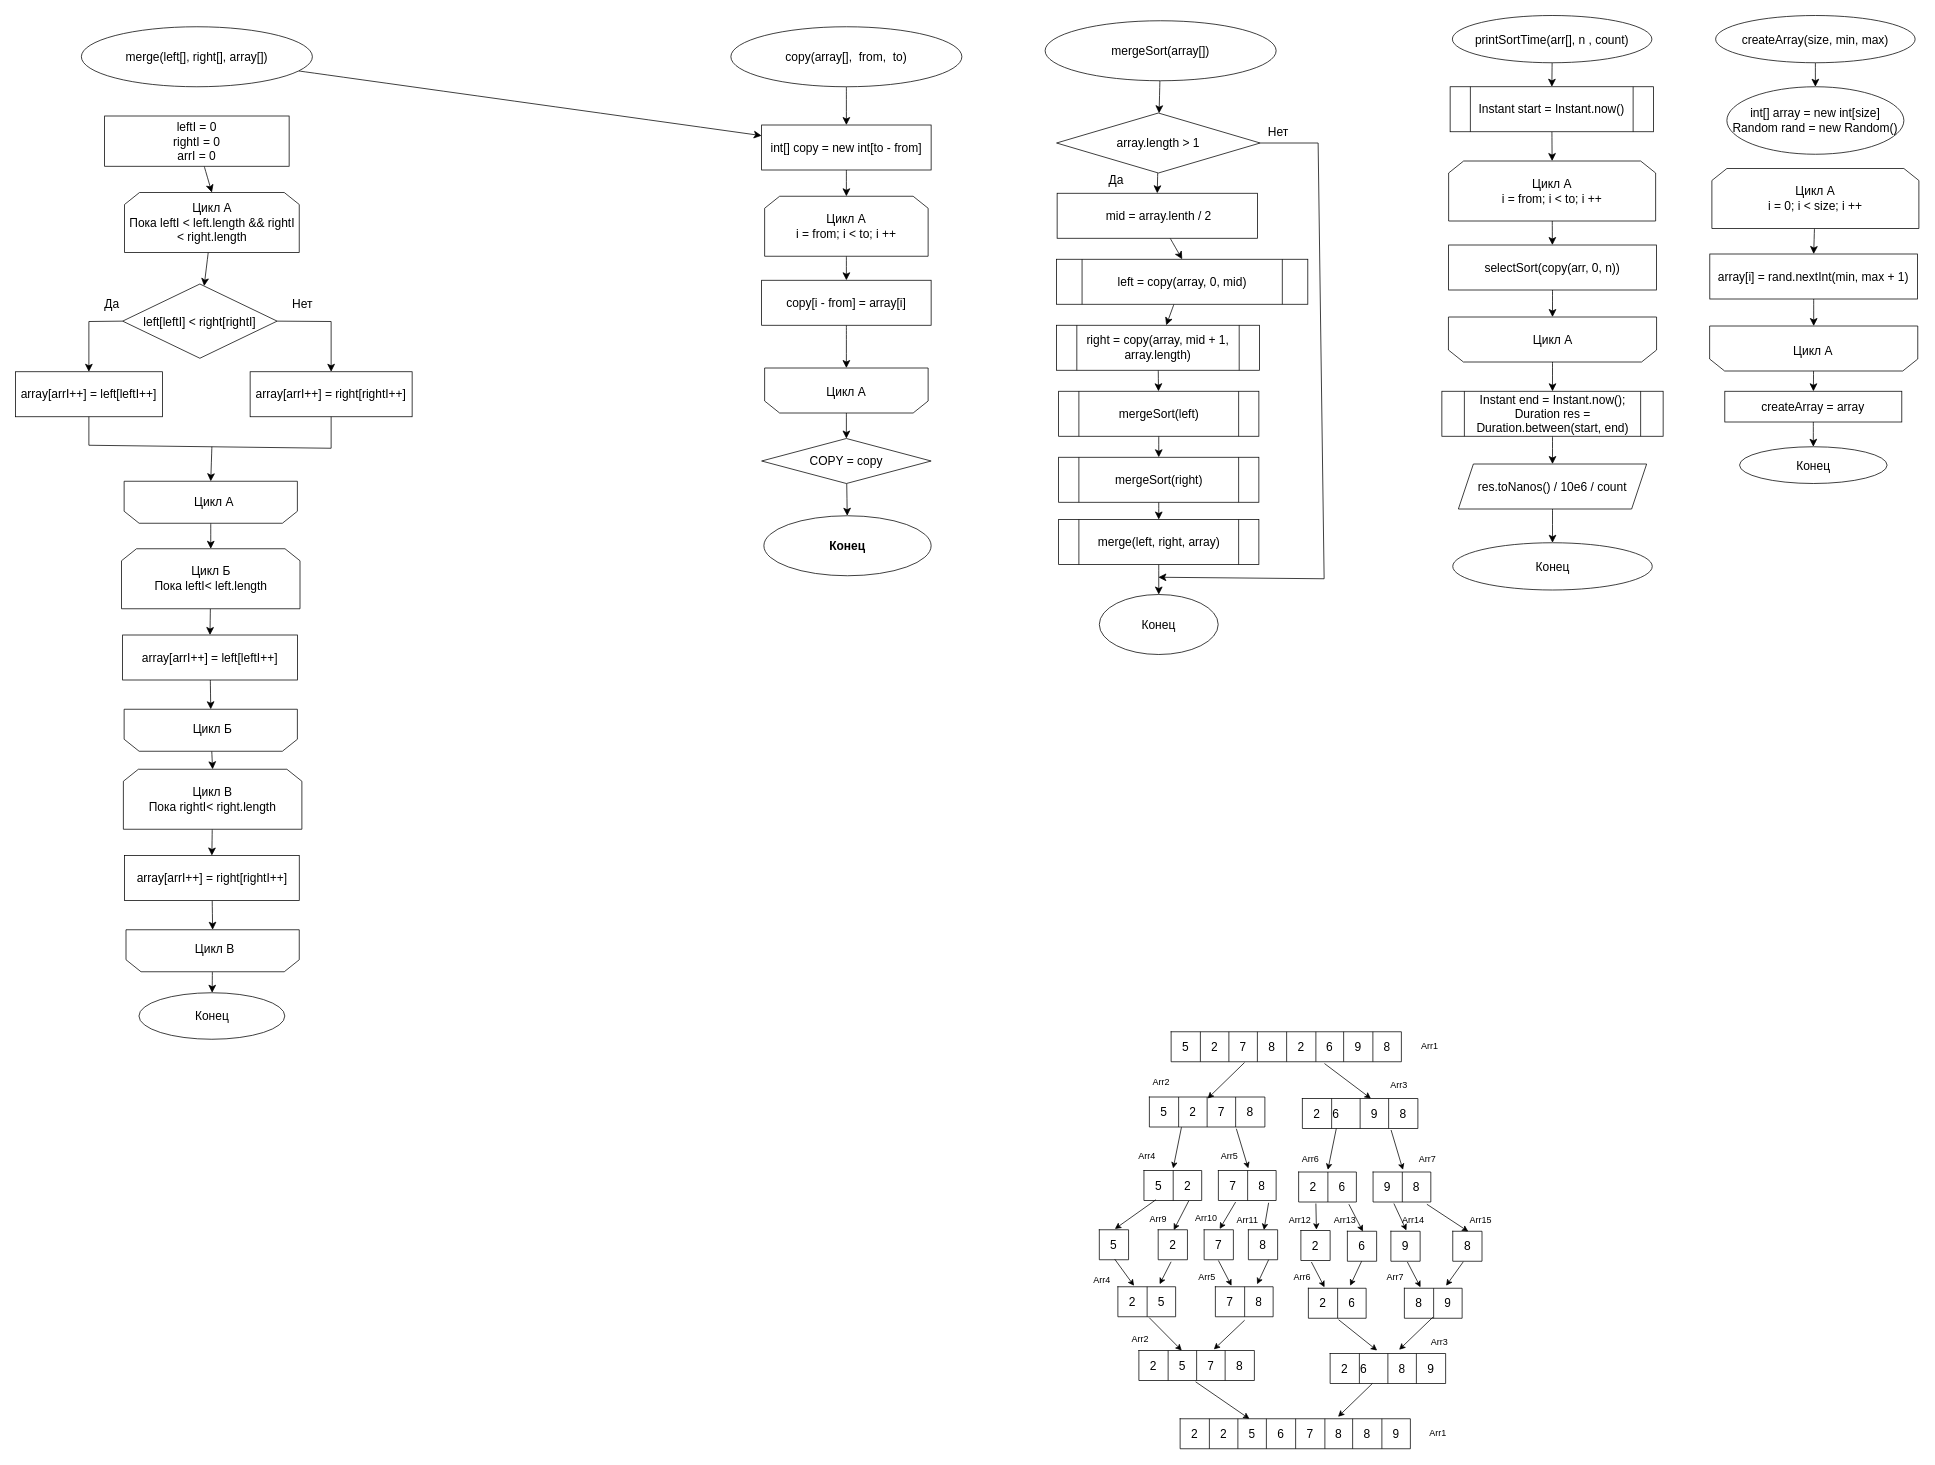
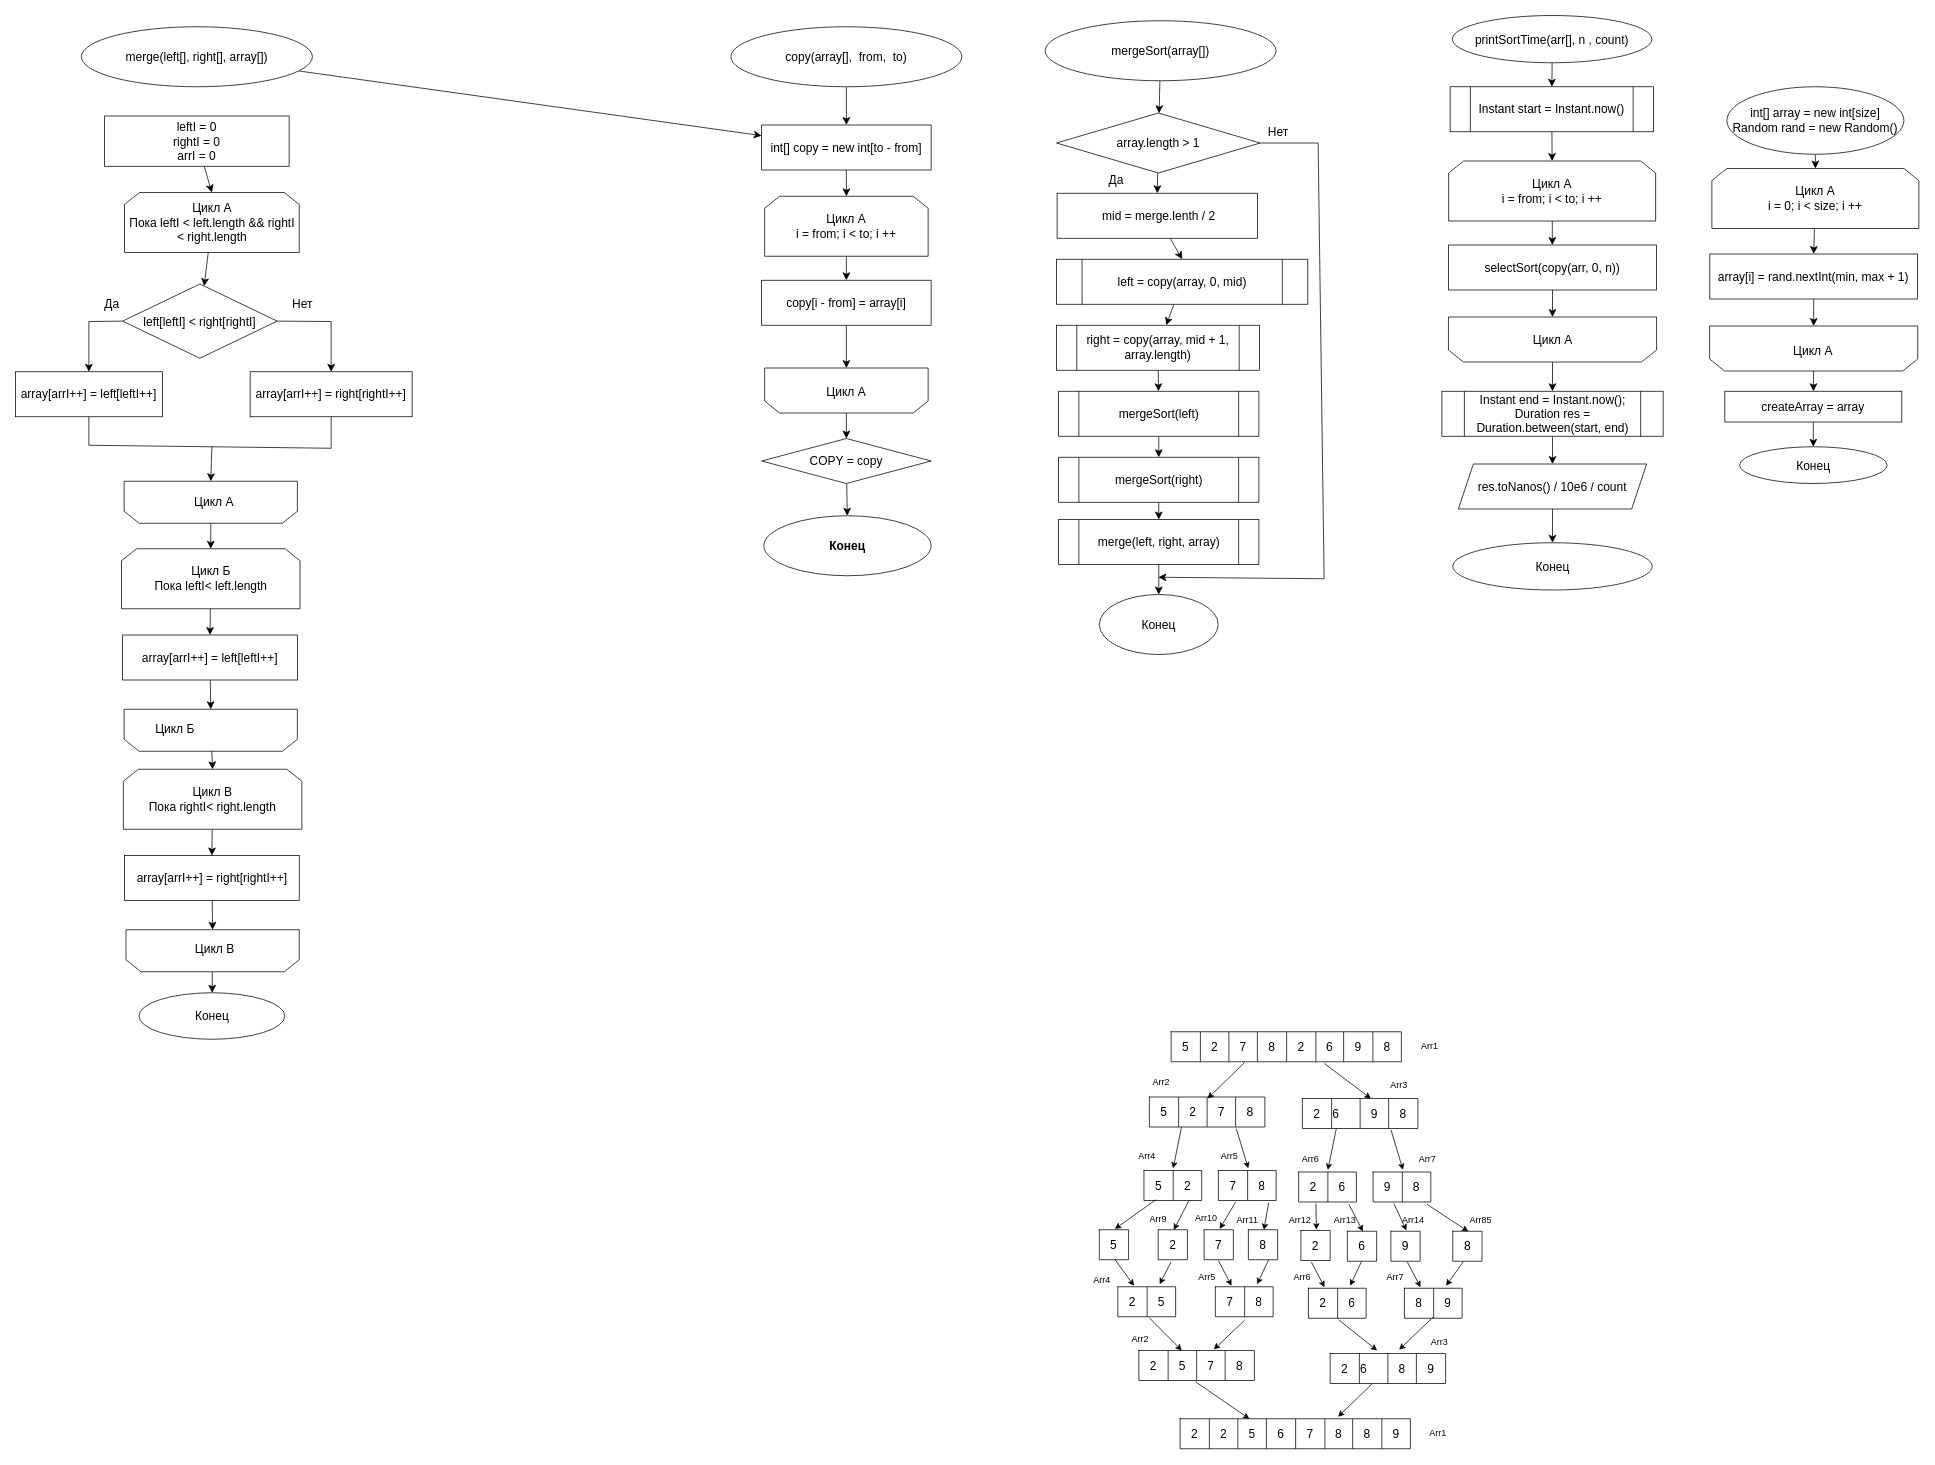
node "createArray(size, min, max)": removed
edge "createArray(size, min, max)" -> "int[] array = new int[size] Random rand = new Random()": removed
edge "int[] array = new int[size] Random rand = new Random()" -> "Цикл A i = 0; i < size; i ++": added
node "mid = array.lenth / 2": label "mid = array.lenth / 2" -> "mid = merge.lenth / 2"
node "Цикл Б": moved (213, 729) -> (175, 729)
node "Arr15": label "Arr15" -> "Arr85"
